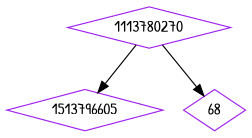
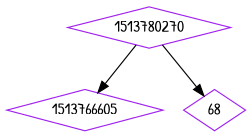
node "1113780270": label "1113780270" -> "1513780270"
node "1513796605": label "1513796605" -> "1513766605"
